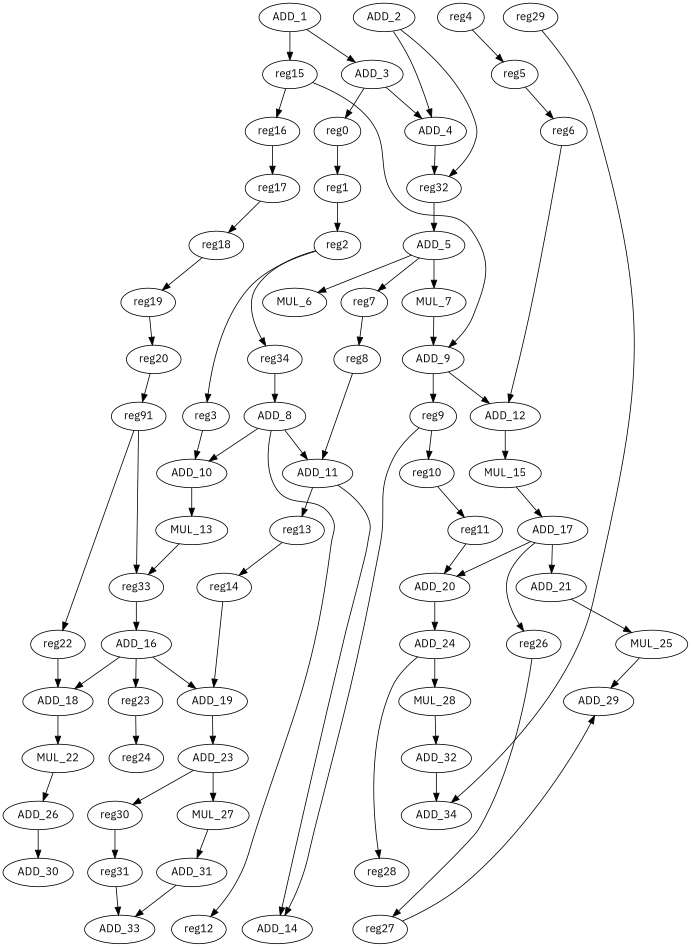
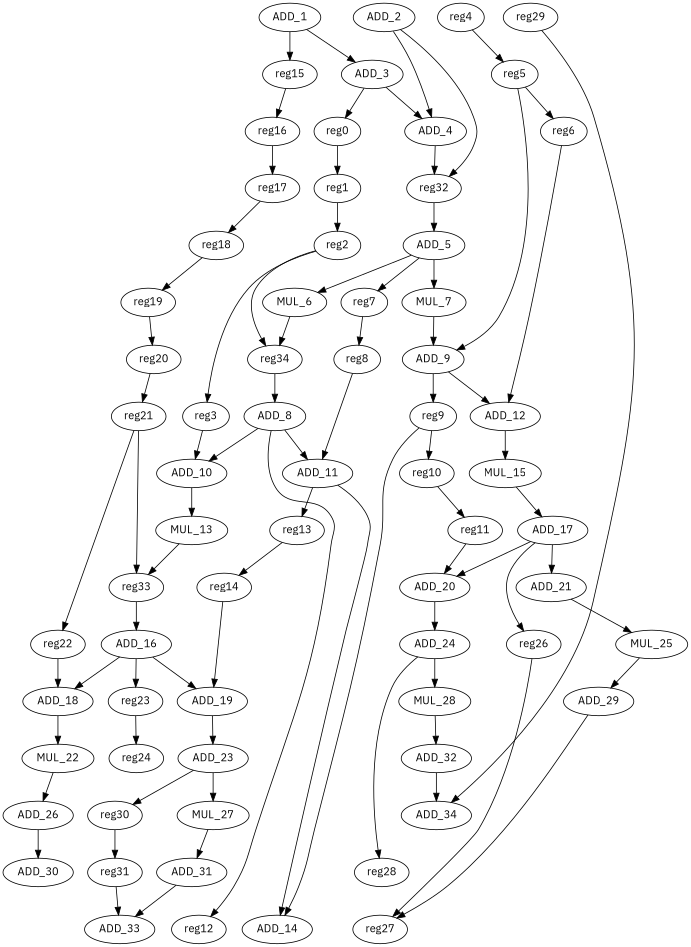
edge "reg15" -> "ADD_9": now "reg5" -> "ADD_9"
edge "MUL_6" -> "reg34": added
node "reg91": label "reg91" -> "reg21"
edge "reg27" -> "ADD_29": reversed
